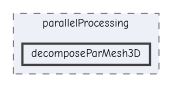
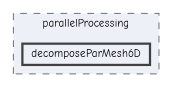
node "decomposeParMesh3D": label "decomposeParMesh3D" -> "decomposeParMesh6D"
